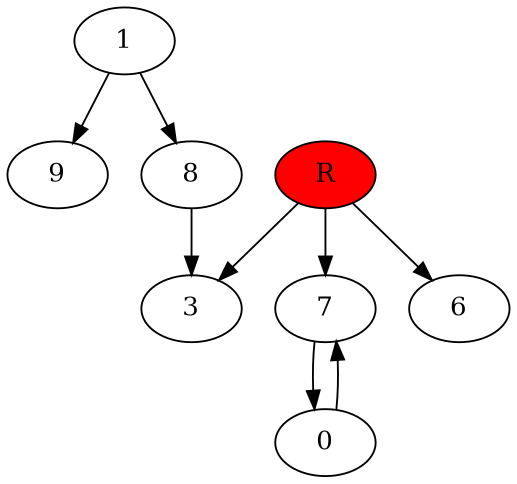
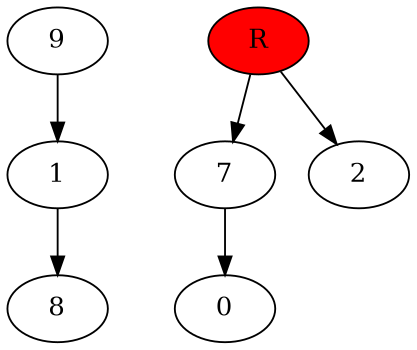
edge "1" -> "9": reversed
node "3": removed
node "6": label "6" -> "2"
edge "0" -> "7": removed
